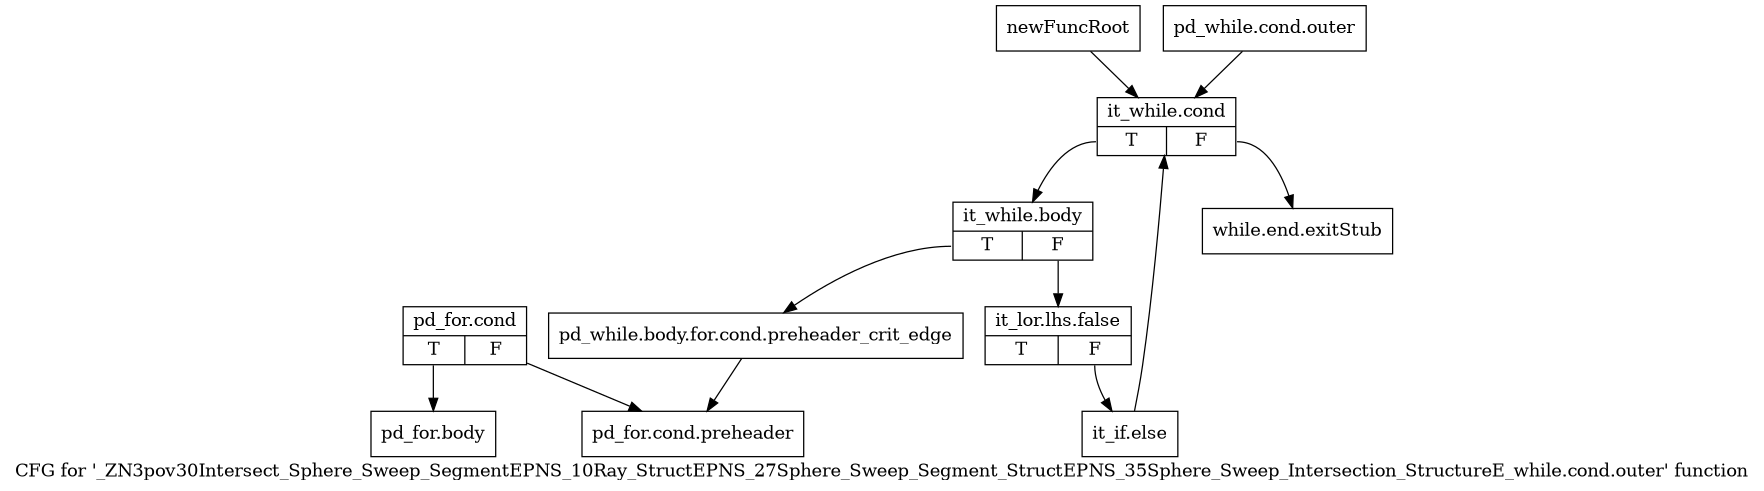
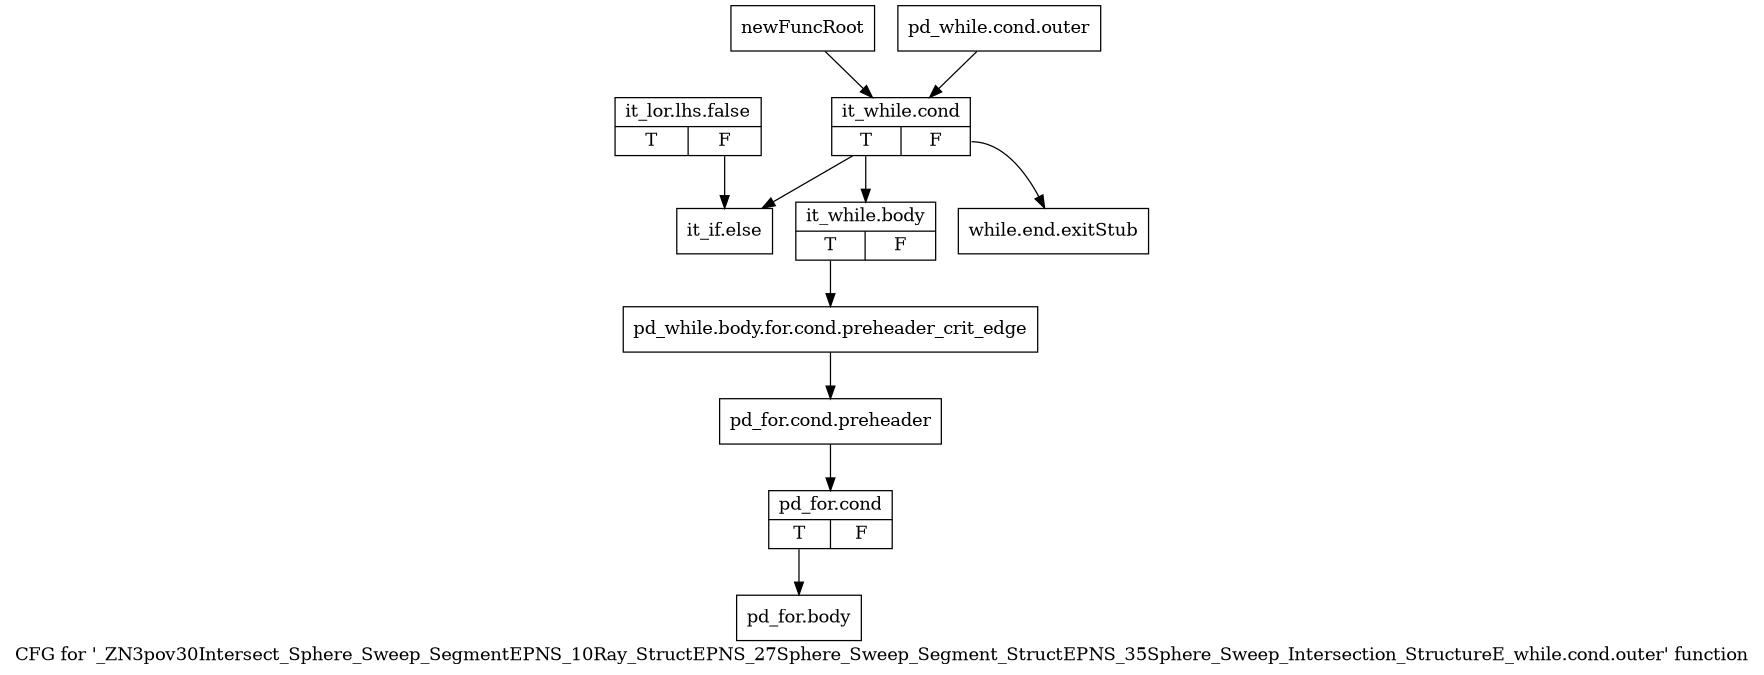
edge "it_while.body" -> "it_lor.lhs.false": removed
edge "it_if.else" -> "it_while.cond": reversed
edge "pd_for.cond" -> "pd_for.cond.preheader": reversed
